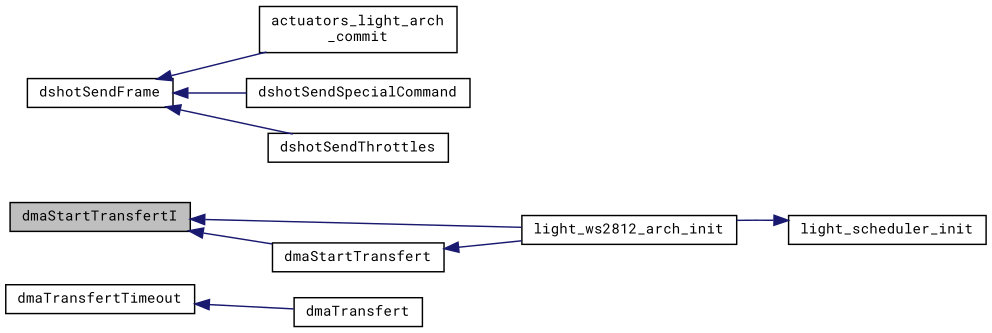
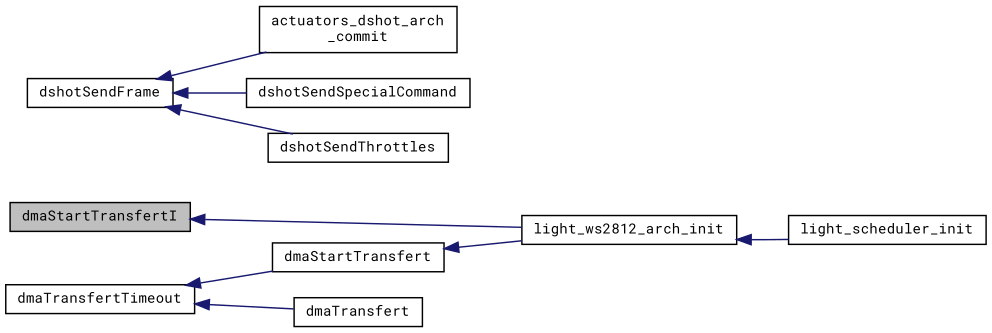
node "actuators_light_arch _commit": label "actuators_light_arch _commit" -> "actuators_dshot_arch _commit"
edge "light_ws2812_arch_init" -> "light_scheduler_init": reversed
edge "dmaStartTransfert" -> "dmaStartTransfertI": now "dmaStartTransfert" -> "dmaTransfertTimeout"
